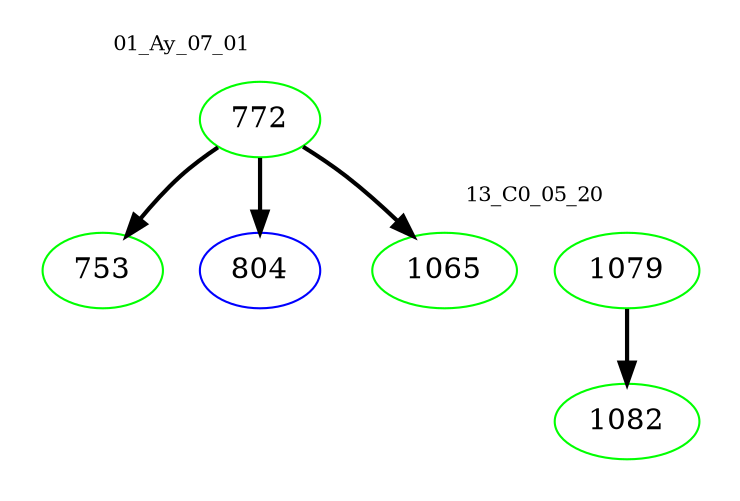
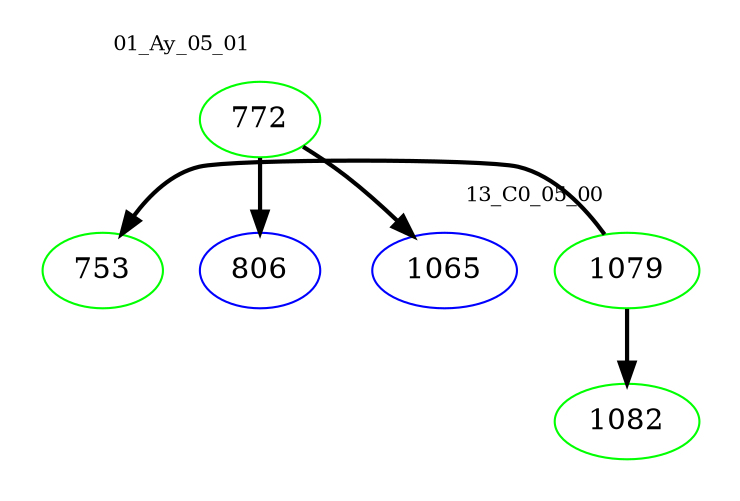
cluster "01_Ay_07_01": label "01_Ay_07_01" -> "01_Ay_05_01"
edge "772" -> "753": now "1079" -> "753"
cluster "13_C0_05_20": label "13_C0_05_20" -> "13_C0_05_00"
node "804": label "804" -> "806"
node "1065": color green -> blue
